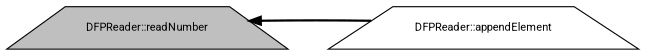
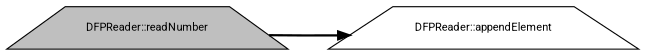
edge "DFPReader::appendElement" -> "DFPReader::readNumber": reversed
